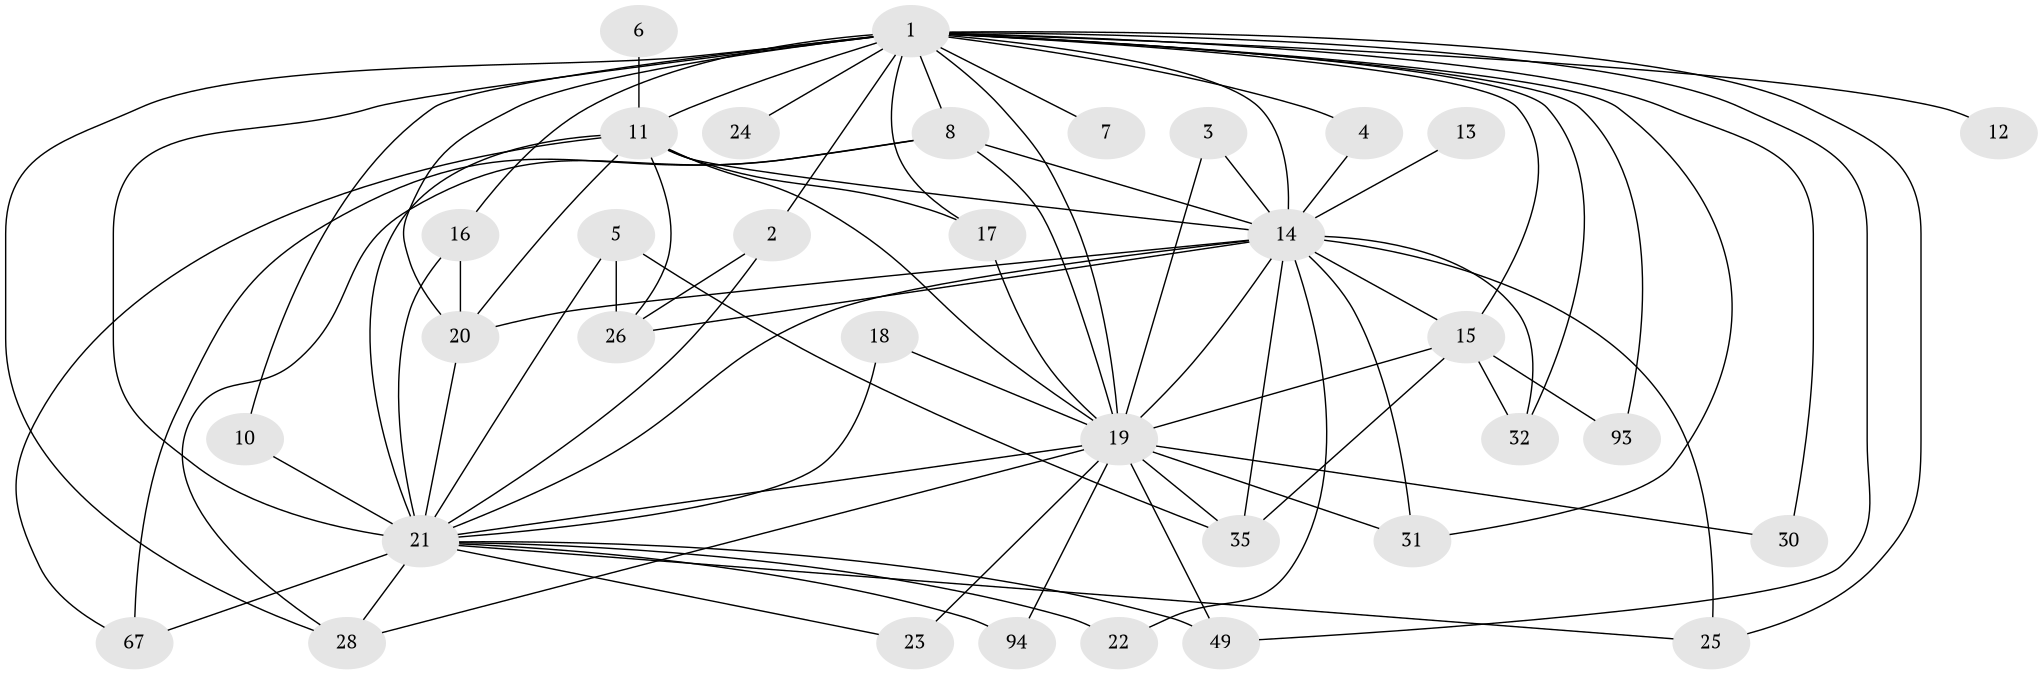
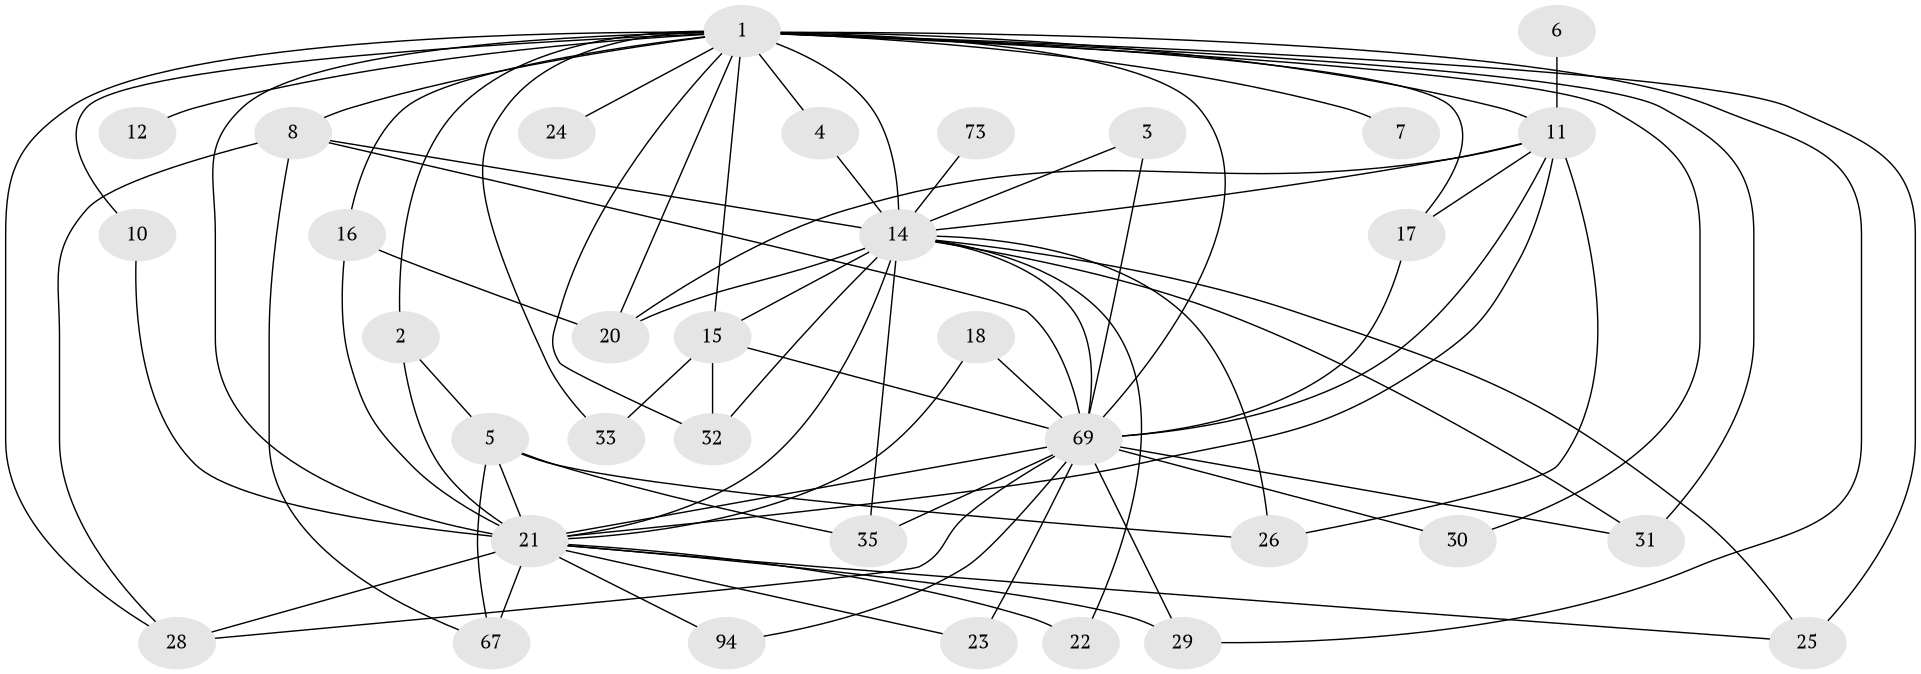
node "13": label "13" -> "73"
edge "11" -- "67": now "5" -- "67"
edge "2" -- "26": now "2" -- "5"
edge "20" -- "21": removed
node "19": label "19" -> "69"
edge "15" -- "35": removed
node "93": label "93" -> "33"
node "49": label "49" -> "29"
